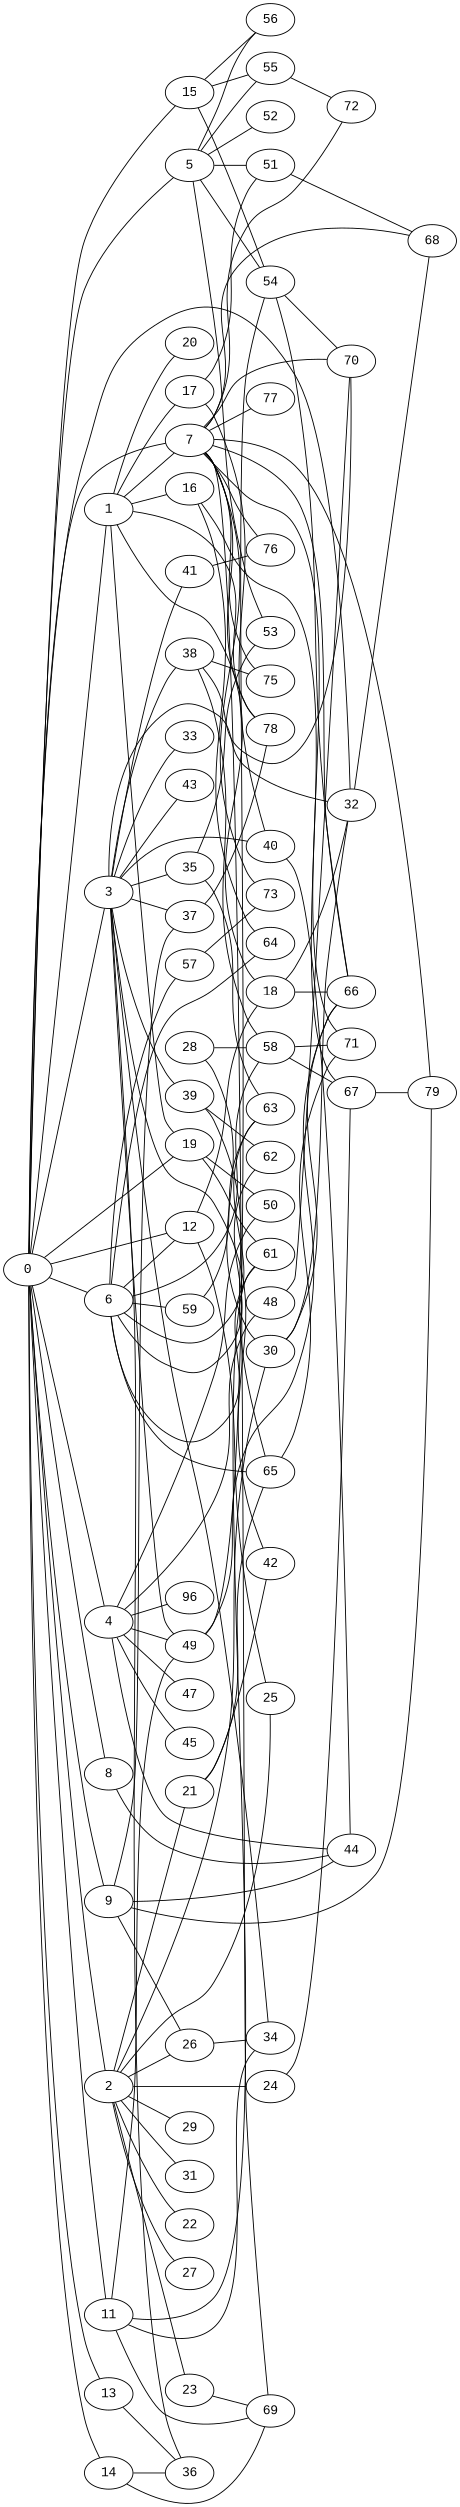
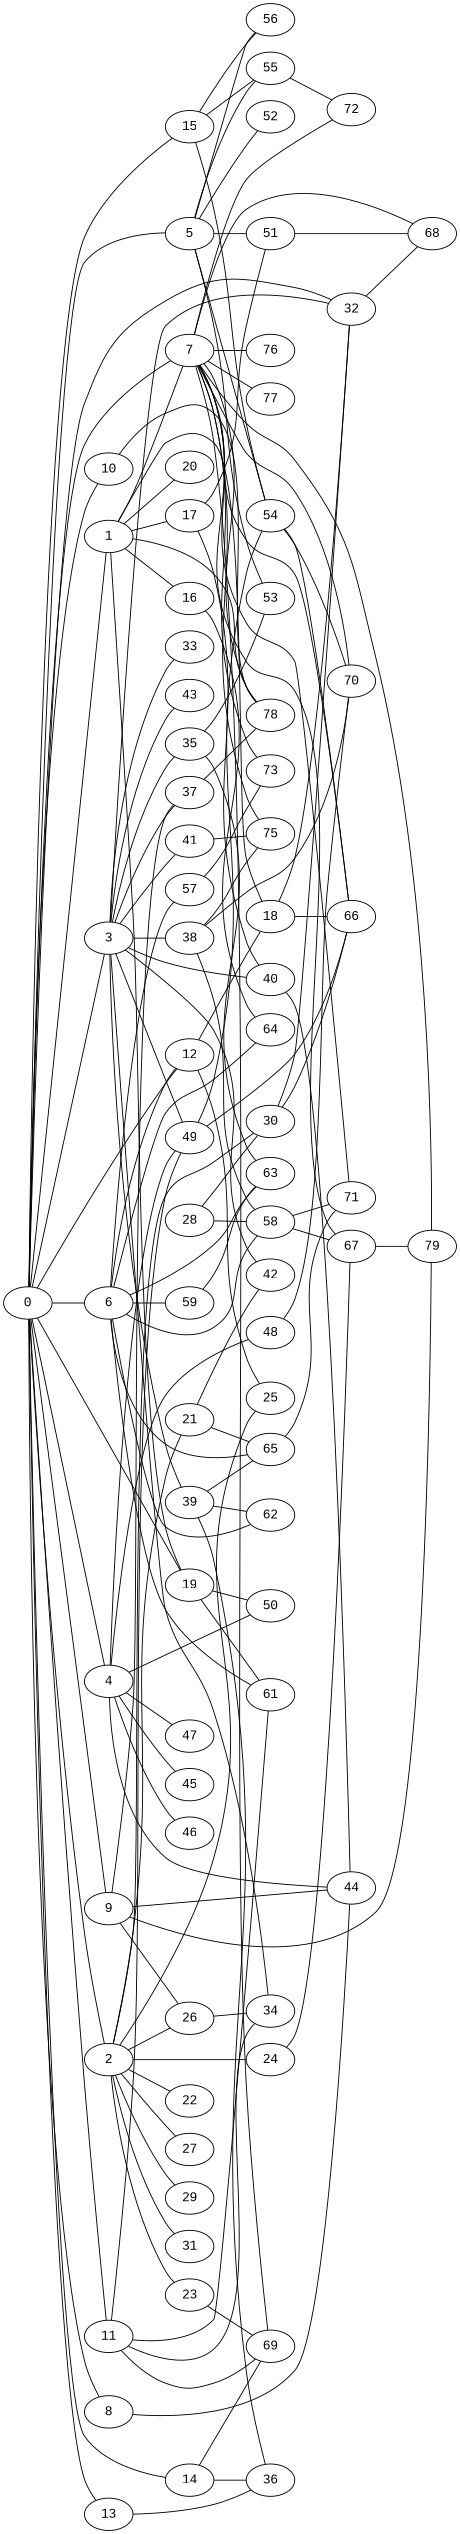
node "10": added
edge "76" -- "41": now "75" -- "41"
edge "16" -- "67": now "7" -- "67"
node "96": label "96" -> "46"
edge "3" -- "36": now "39" -- "36"
